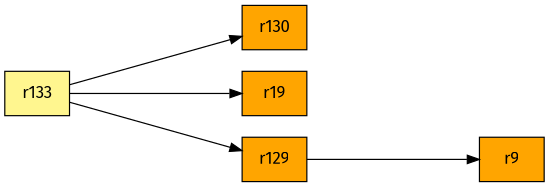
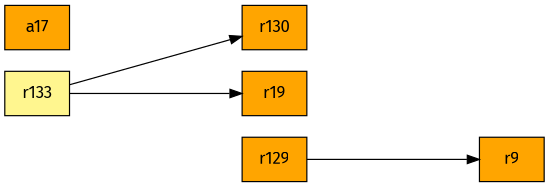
node "a17": added
edge "r133" -> "r129": removed
